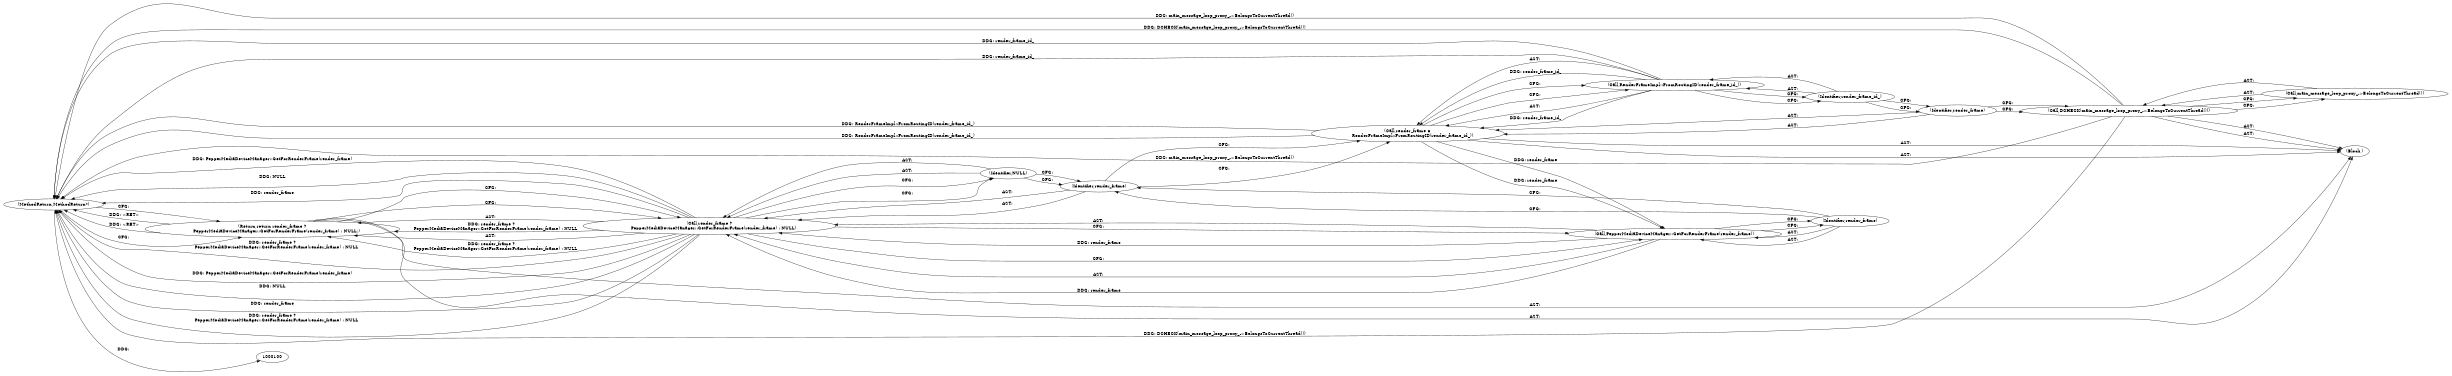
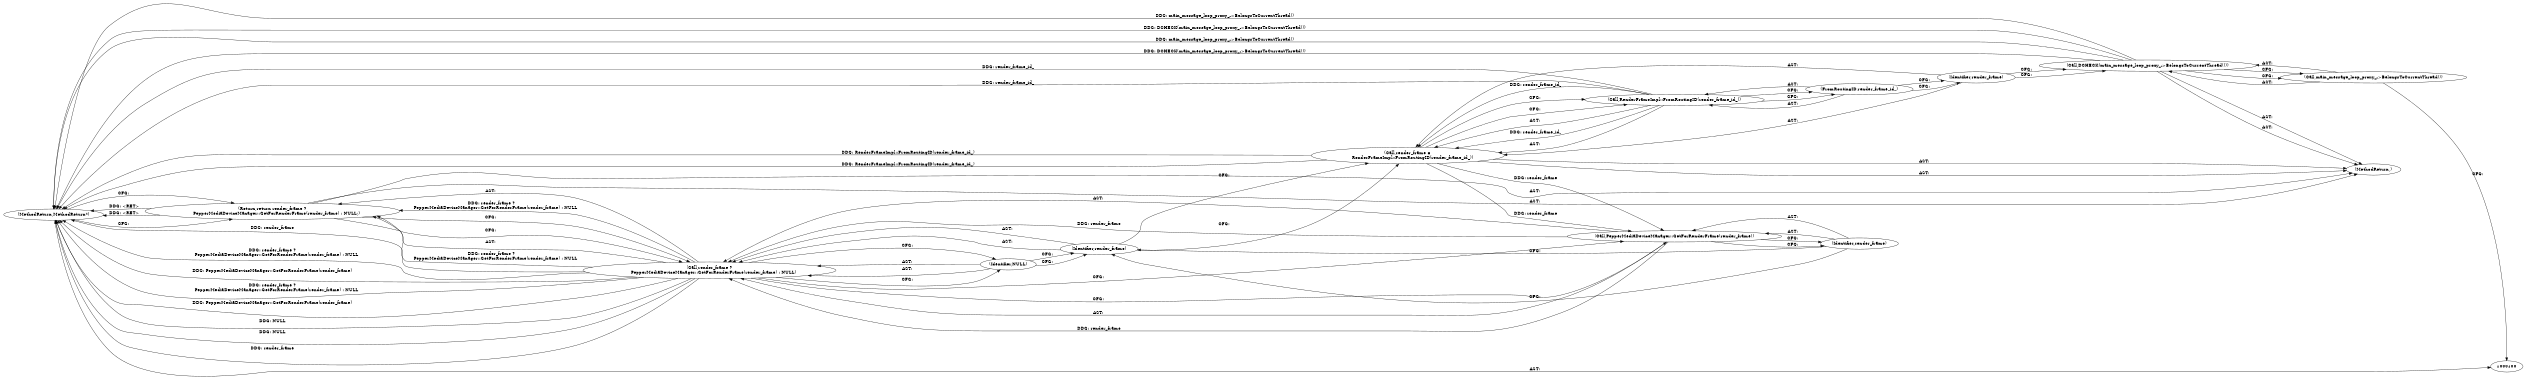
node "(Identifier,render_frame_id_)": label "(Identifier,render_frame_id_)" -> "(FromRoutingID,render_frame_id_)"
node "(Block,)": label "(Block,)" -> "(MethodReturn,)"
edge "(Call,main_message_loop_proxy_->BelongsToCurrentThread())" -> "1000100": added, label "CFG:"
edge "(MethodReturn,MethodReturn*)" -> "1000100": label "DDG: " -> "AST: "
